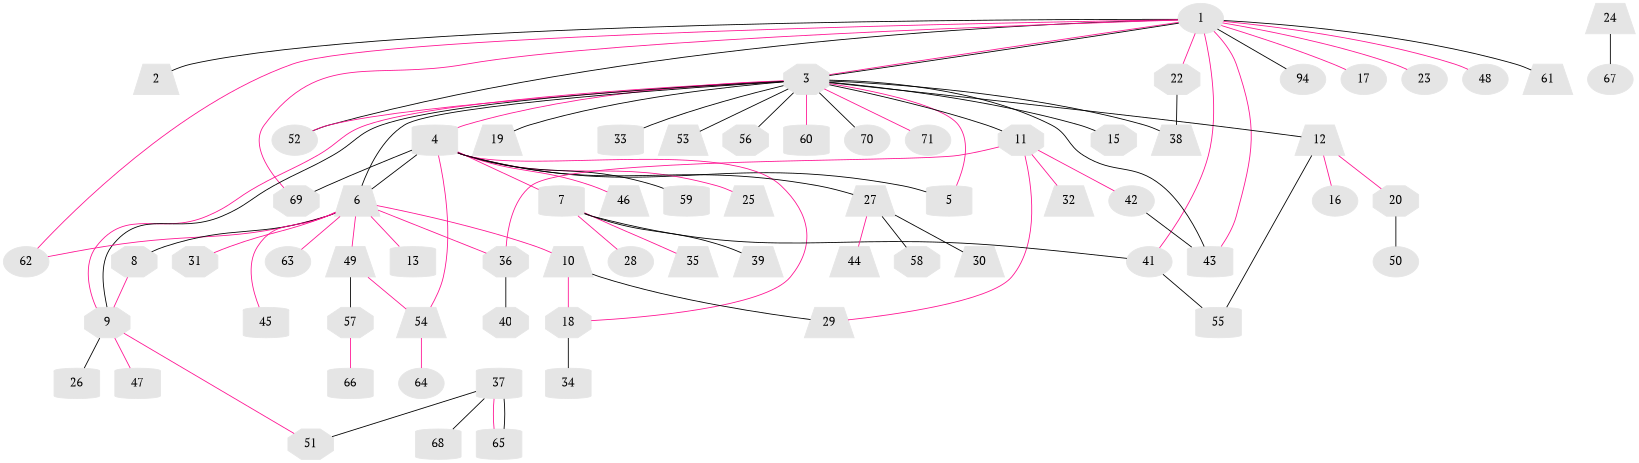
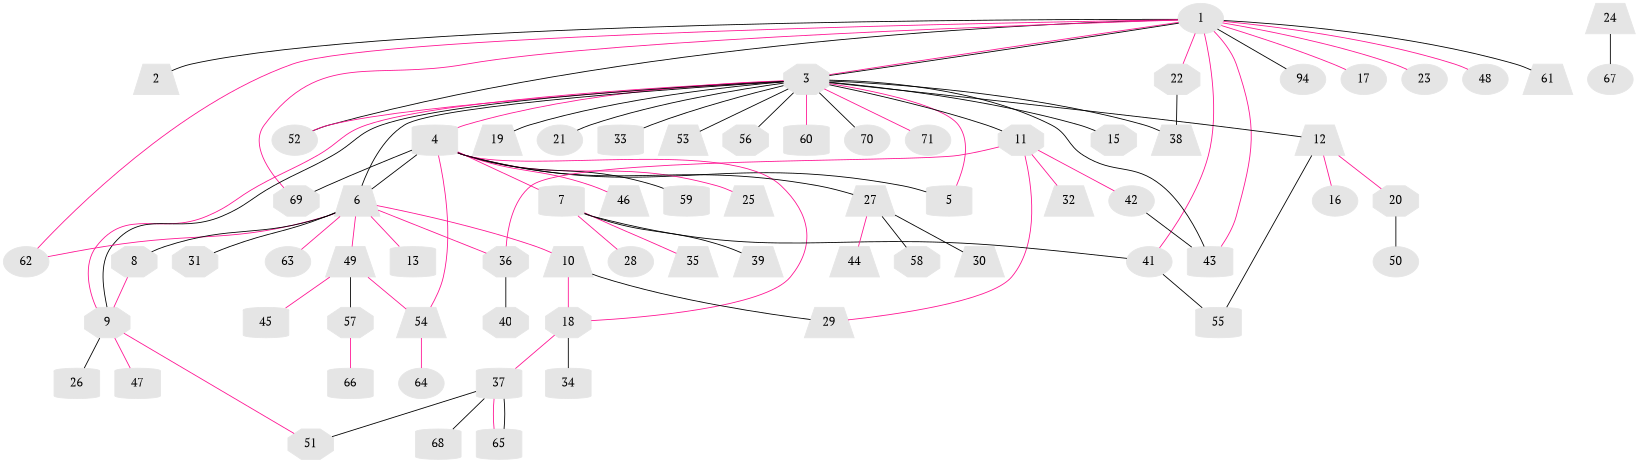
node "21": added
edge "6" -- "31": color deeppink -> black
edge "6" -- "45": now "49" -- "45"
edge "18" -- "37": added
